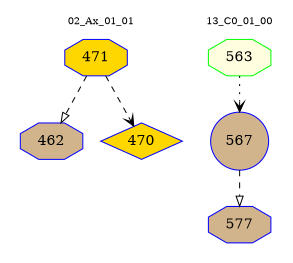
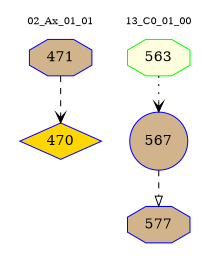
node "471": fillcolor gold -> tan
node "462": removed
